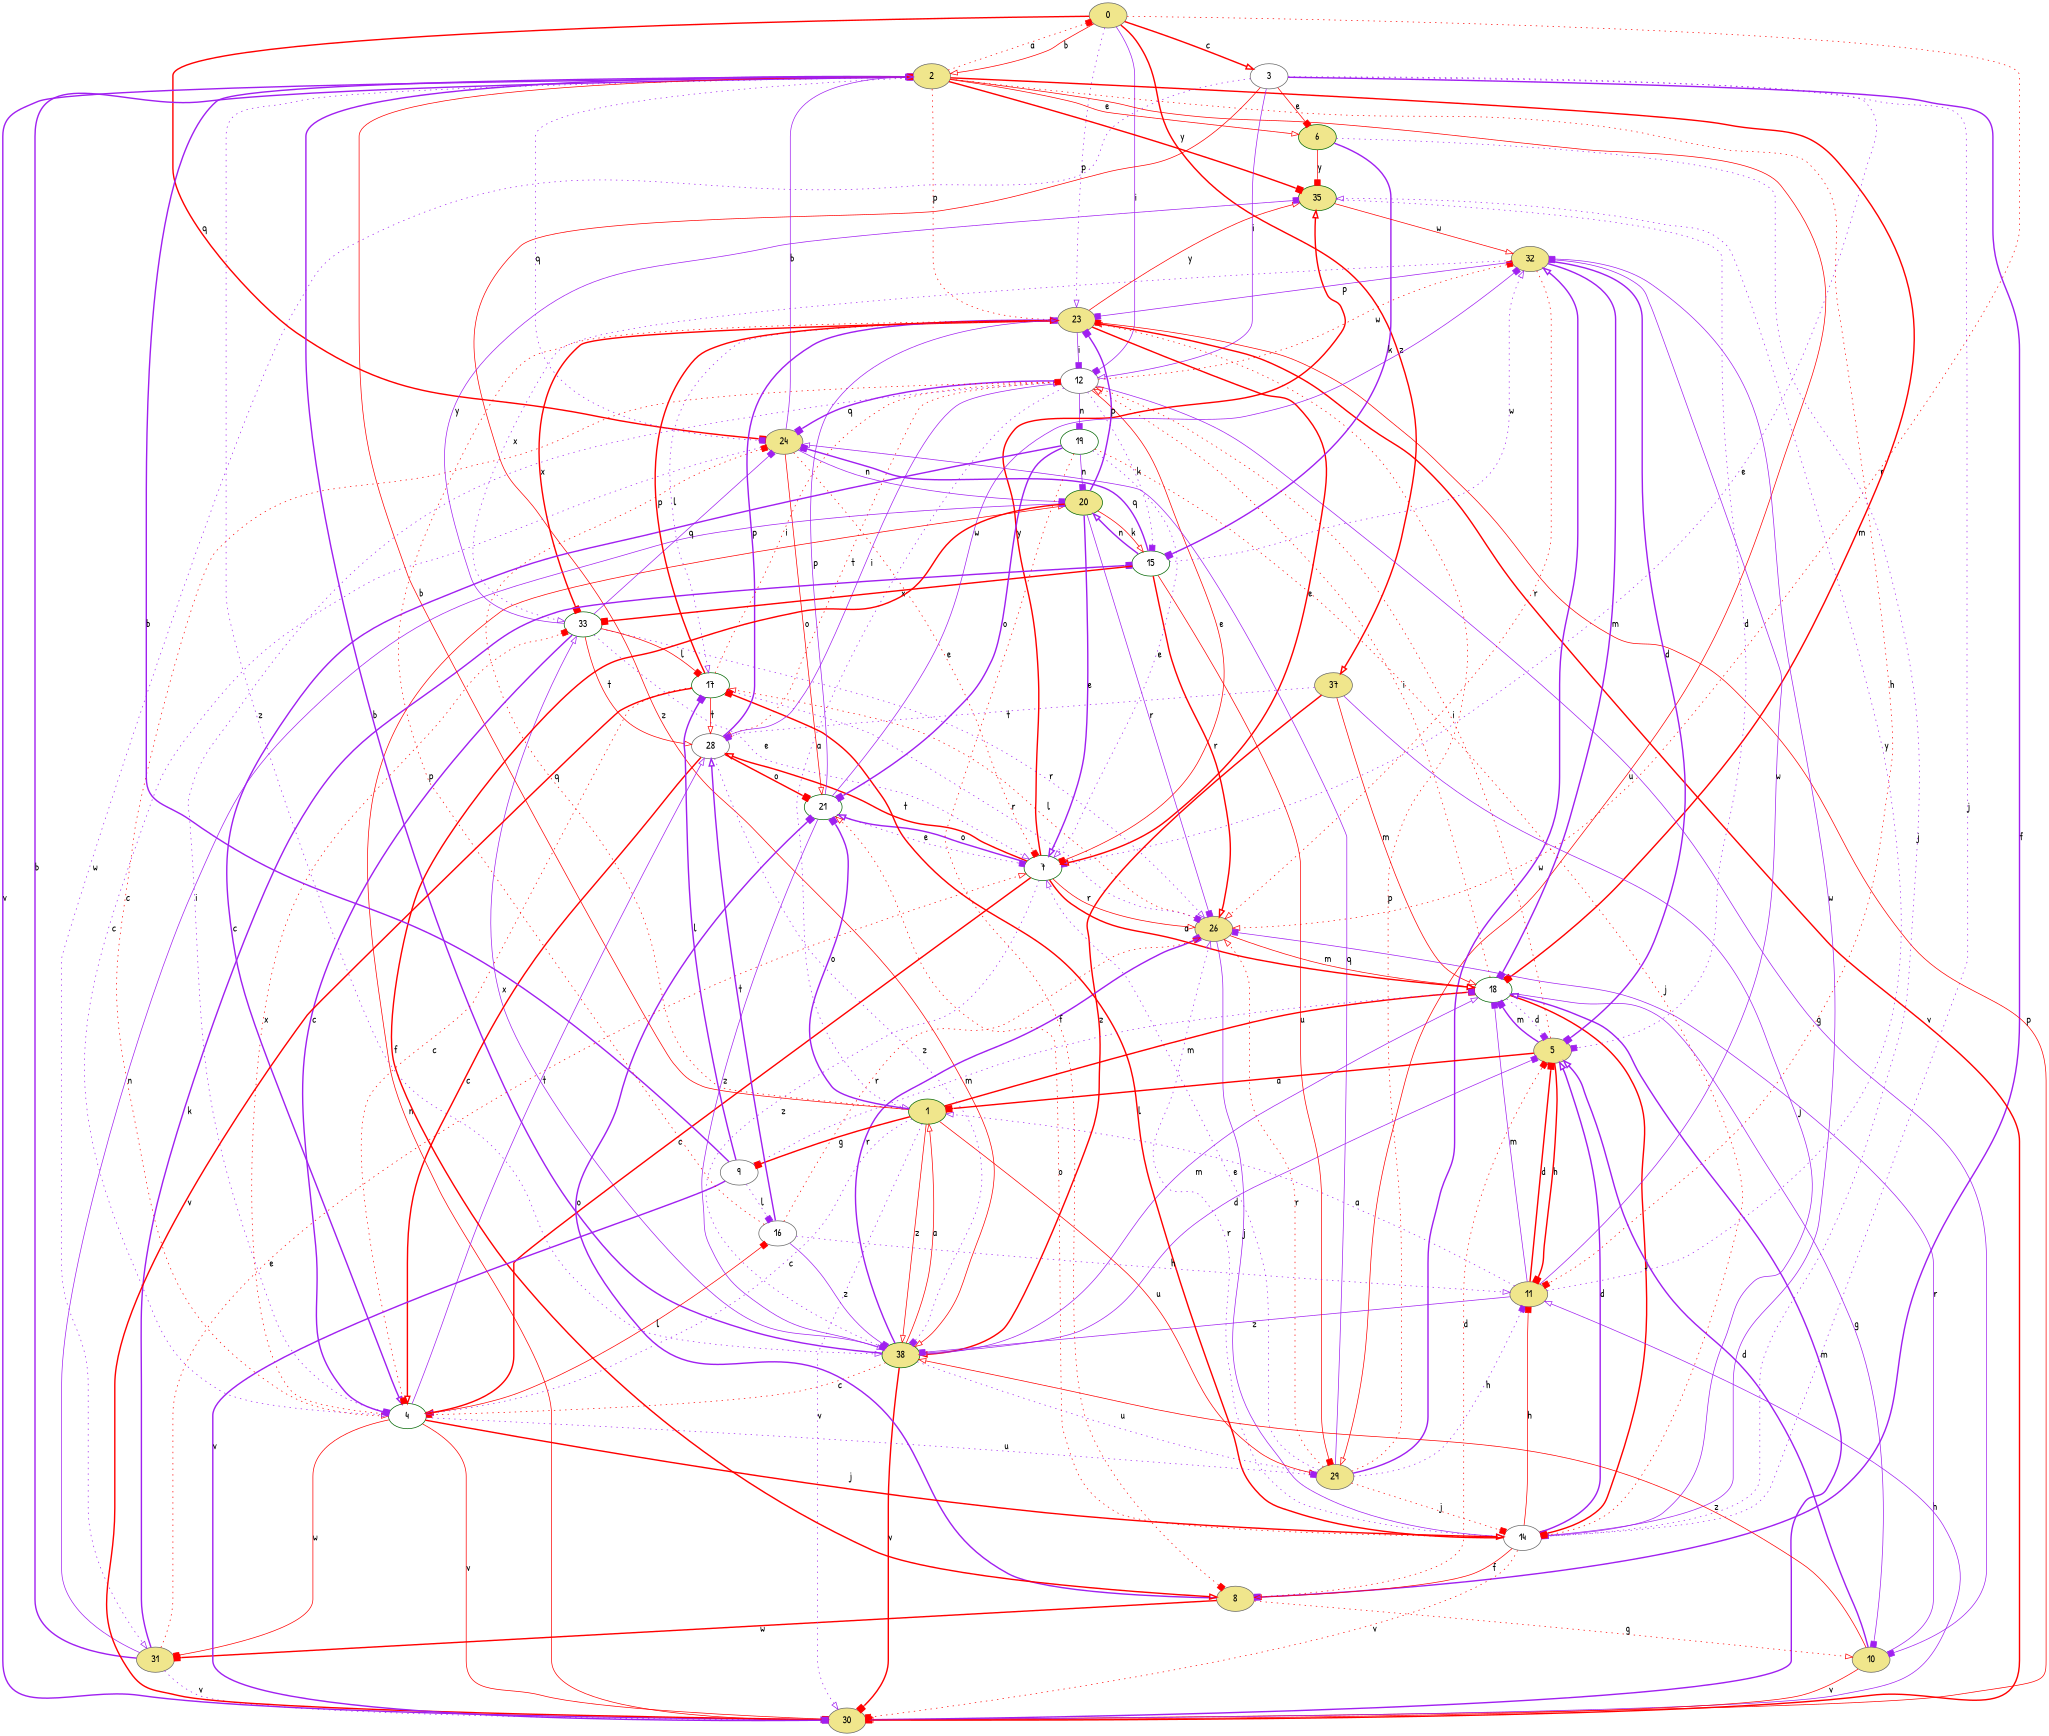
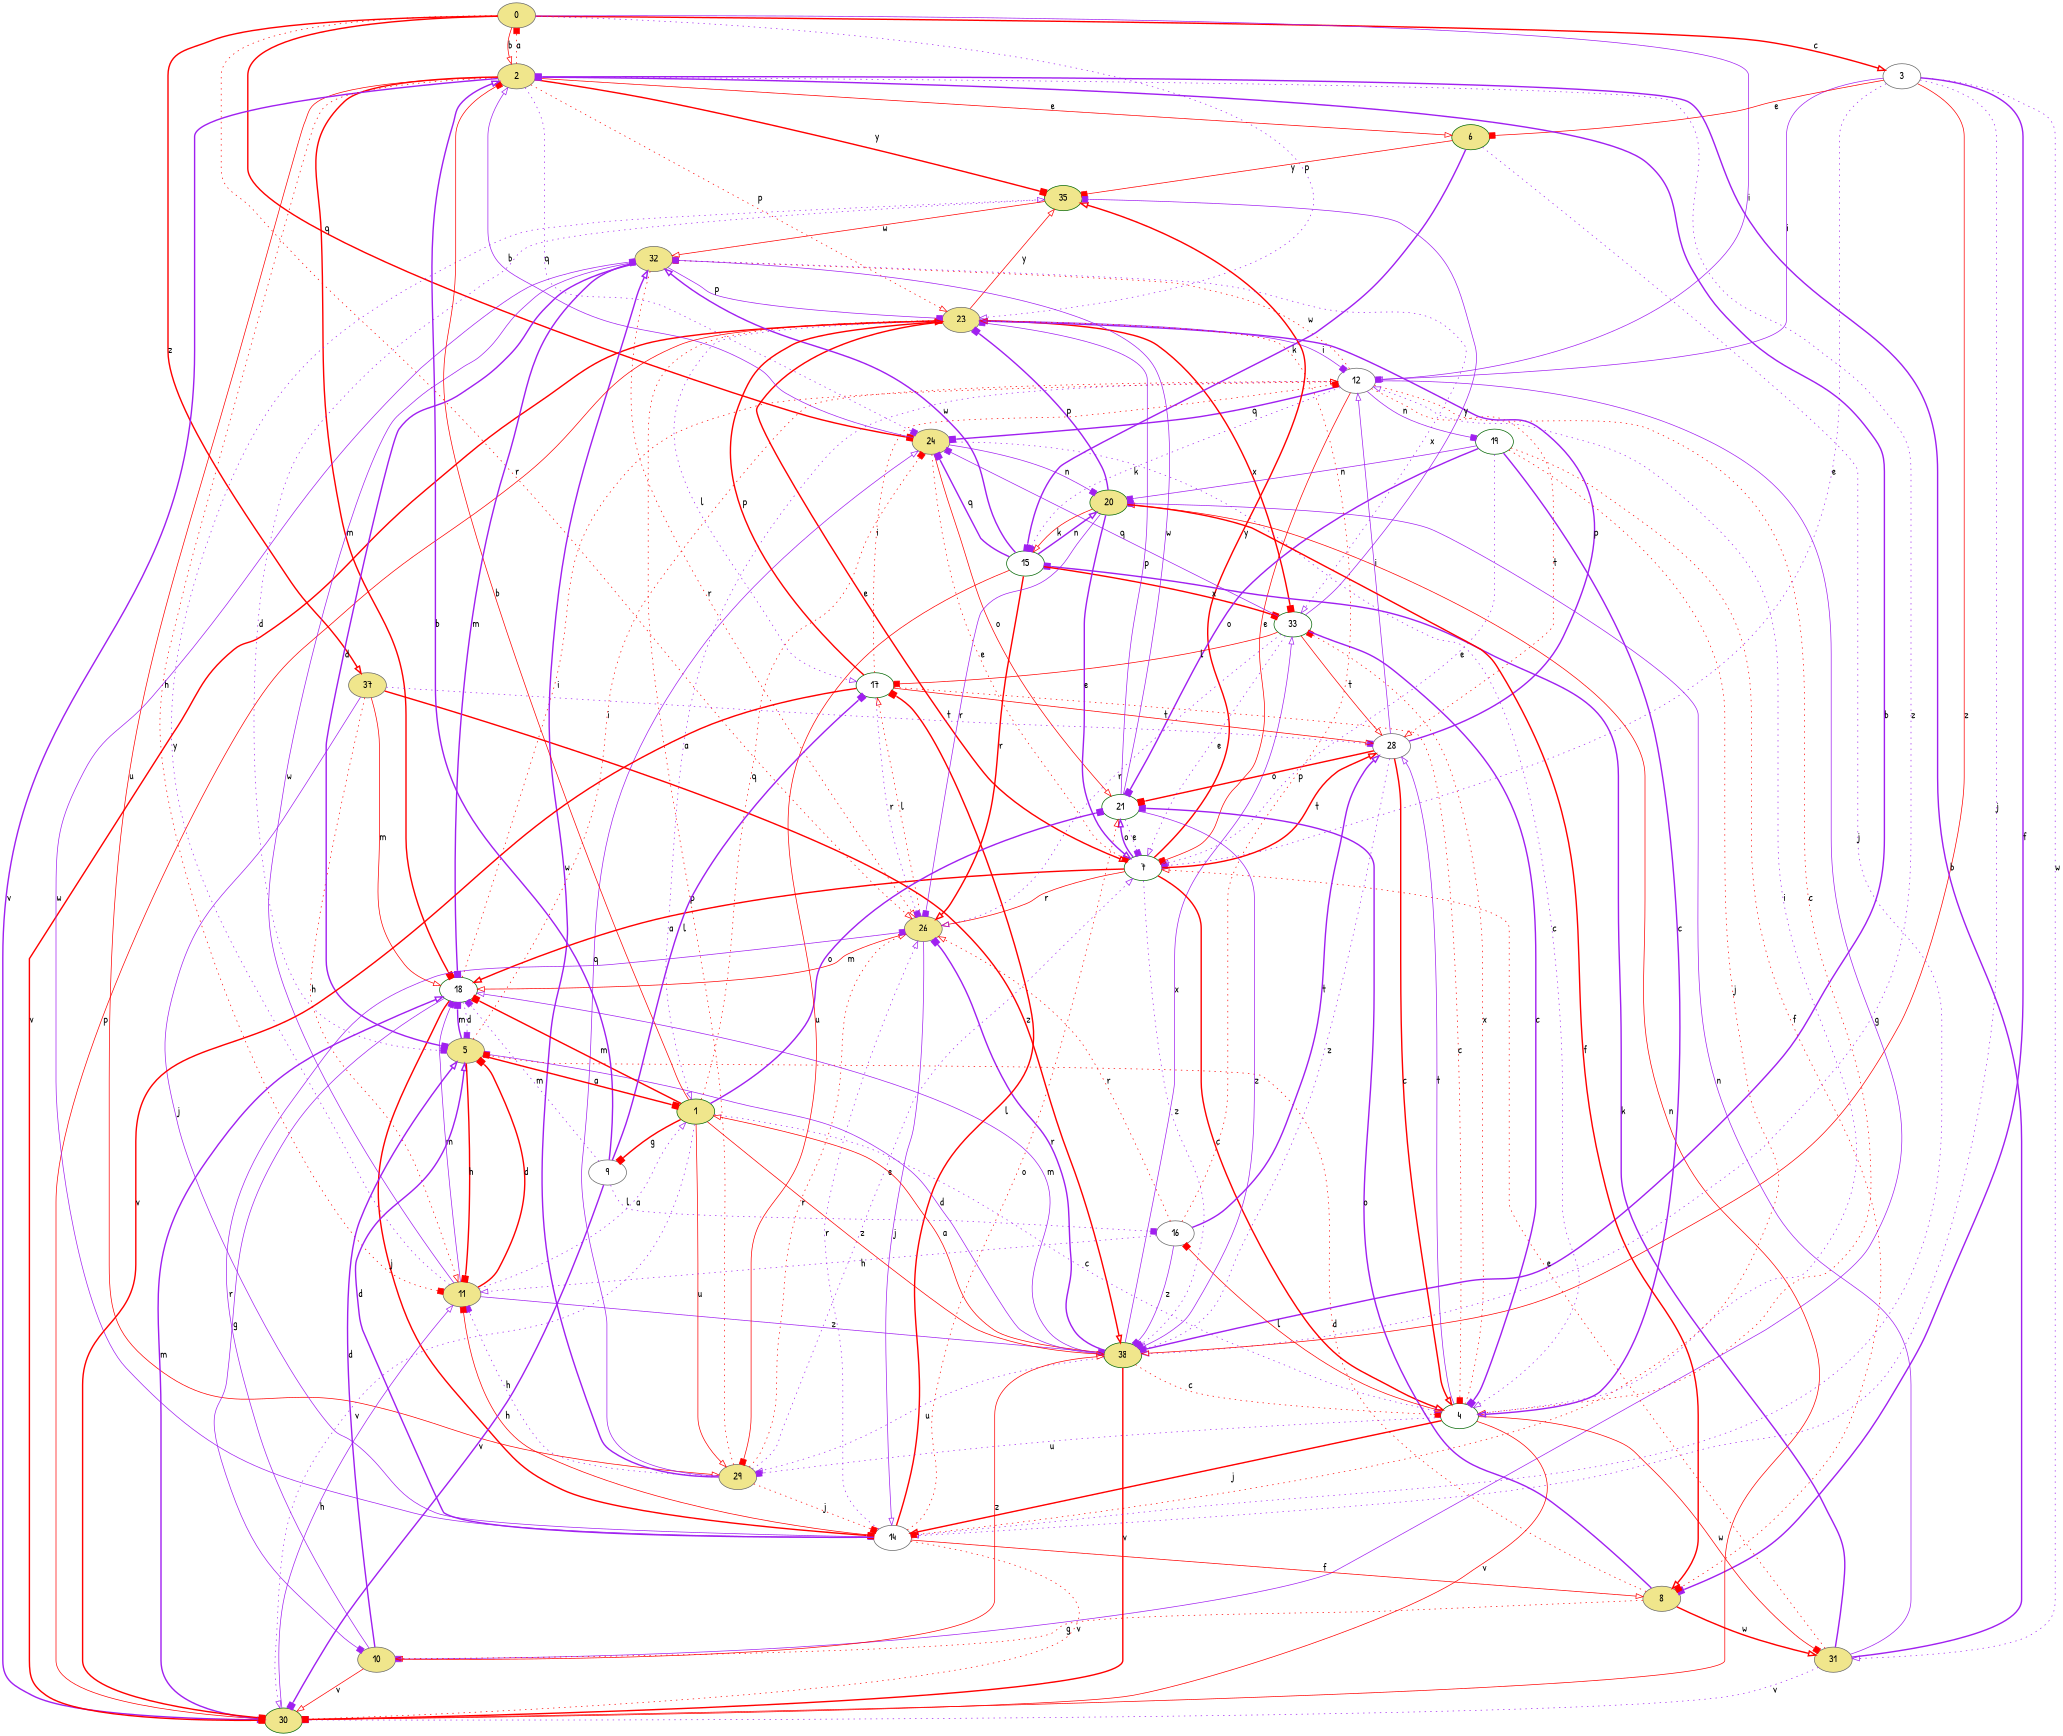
edge "15" -> "32": style dotted -> bold
edge "37" -> "11": added, label "h"
edge "8" -> "31": arrowhead box -> onormal
node "30": color gray40 -> darkgreen
